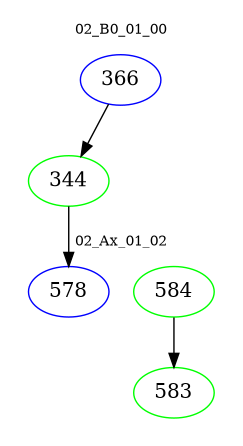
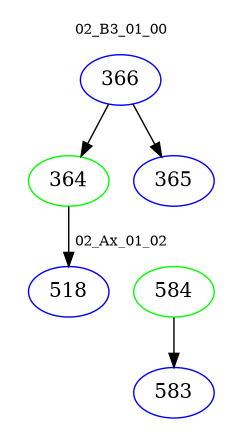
cluster "02_B0_01_00": label "02_B0_01_00" -> "02_B3_01_00"
node "344": label "344" -> "364"
node "365": added
node "578": label "578" -> "518"
node "583": color green -> blue
